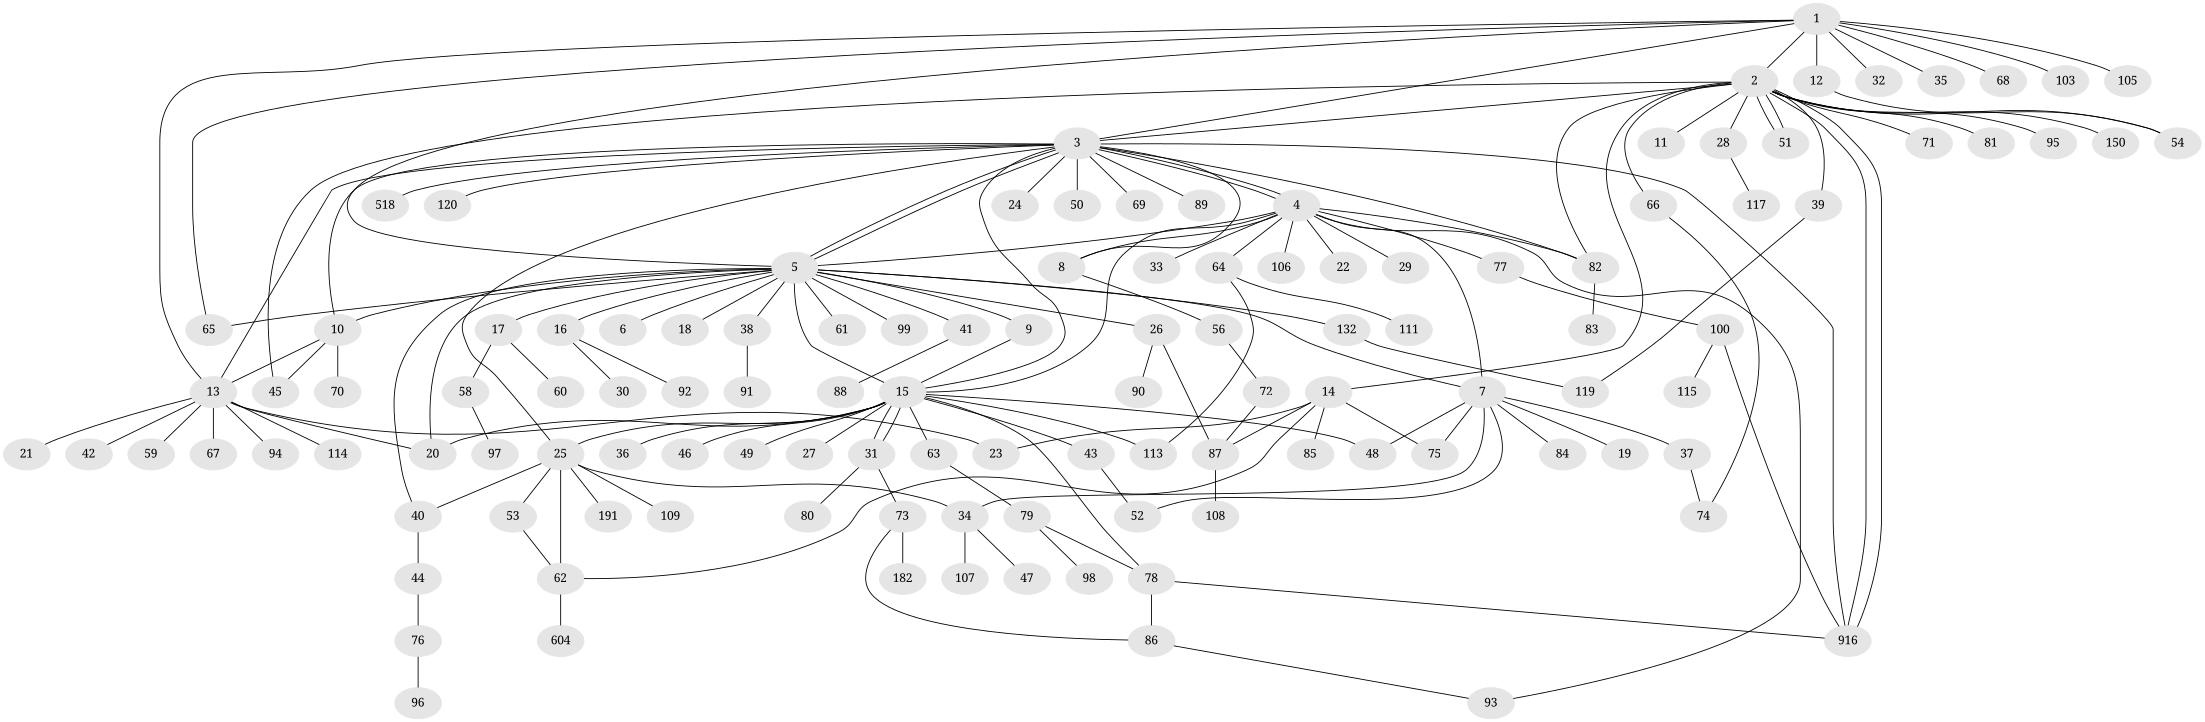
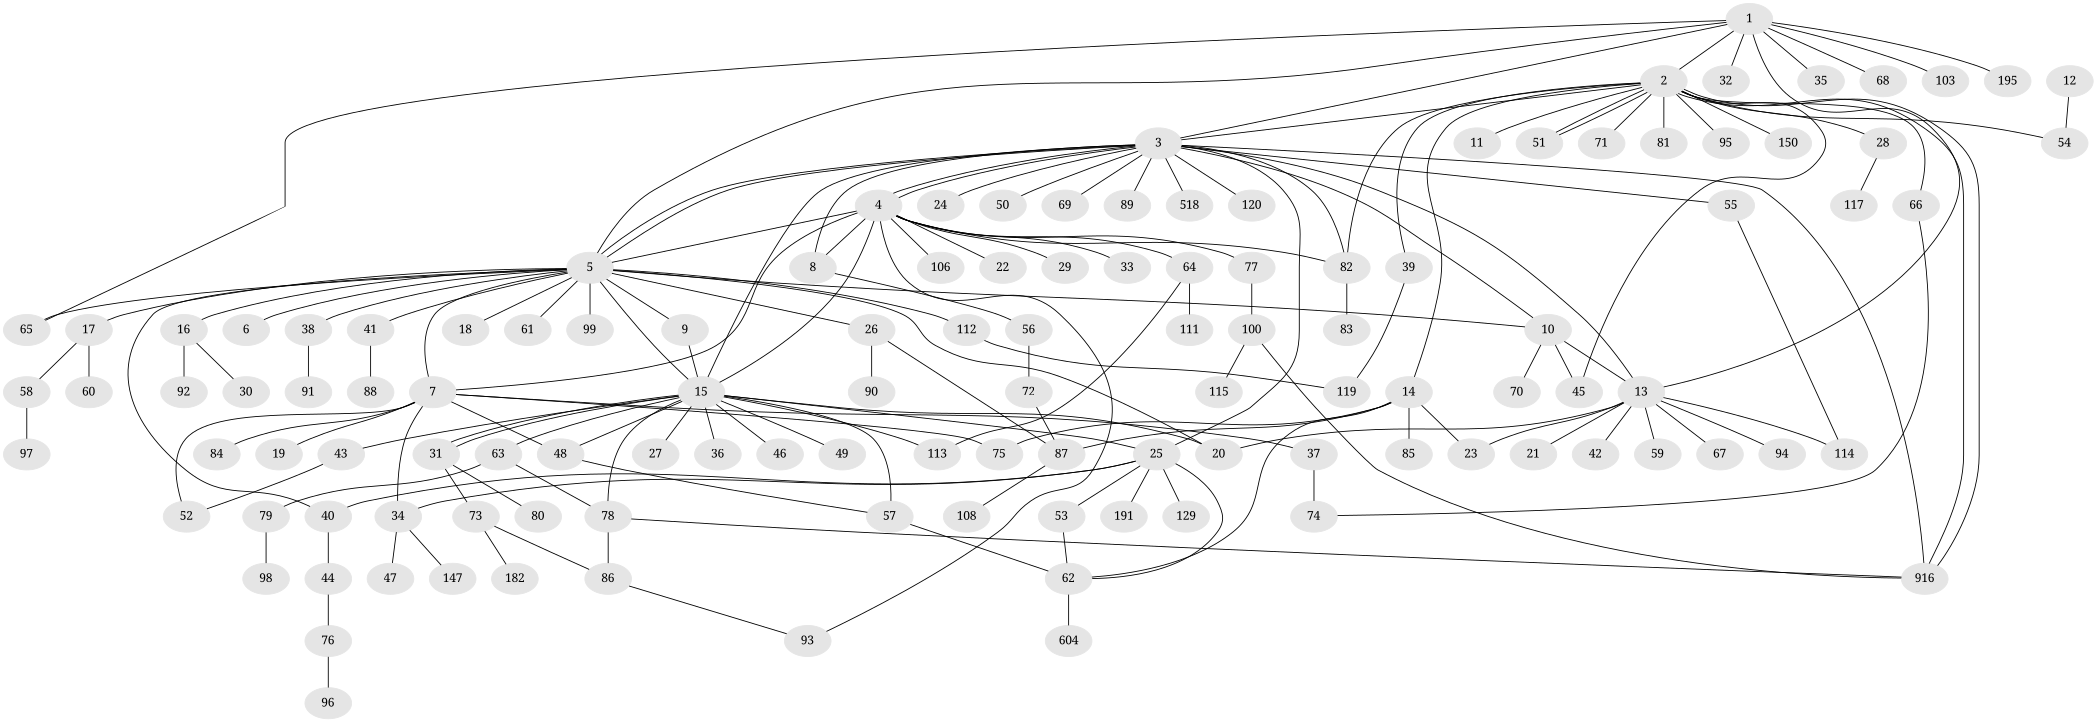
edge "1" -- "12": removed
node "105": label "105" -> "195"
node "55": added
node "132": label "132" -> "112"
node "109": label "109" -> "129"
node "57": added
edge "79" -- "78": now "63" -- "78"
node "107": label "107" -> "147"
